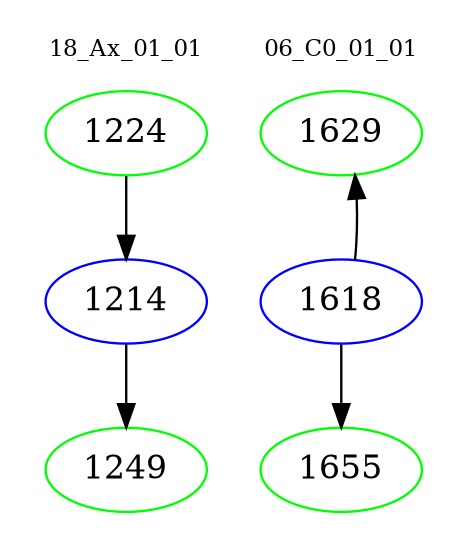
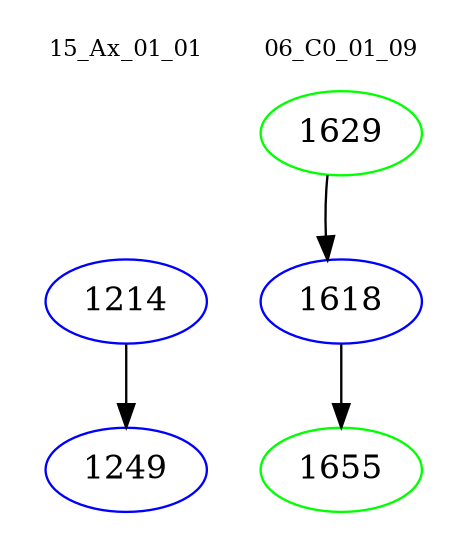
cluster "18_Ax_01_01": label "18_Ax_01_01" -> "15_Ax_01_01"
cluster "06_C0_01_01": label "06_C0_01_01" -> "06_C0_01_09"
node "1224": removed
edge "1618" -> "1629": reversed
node "1249": color green -> blue
